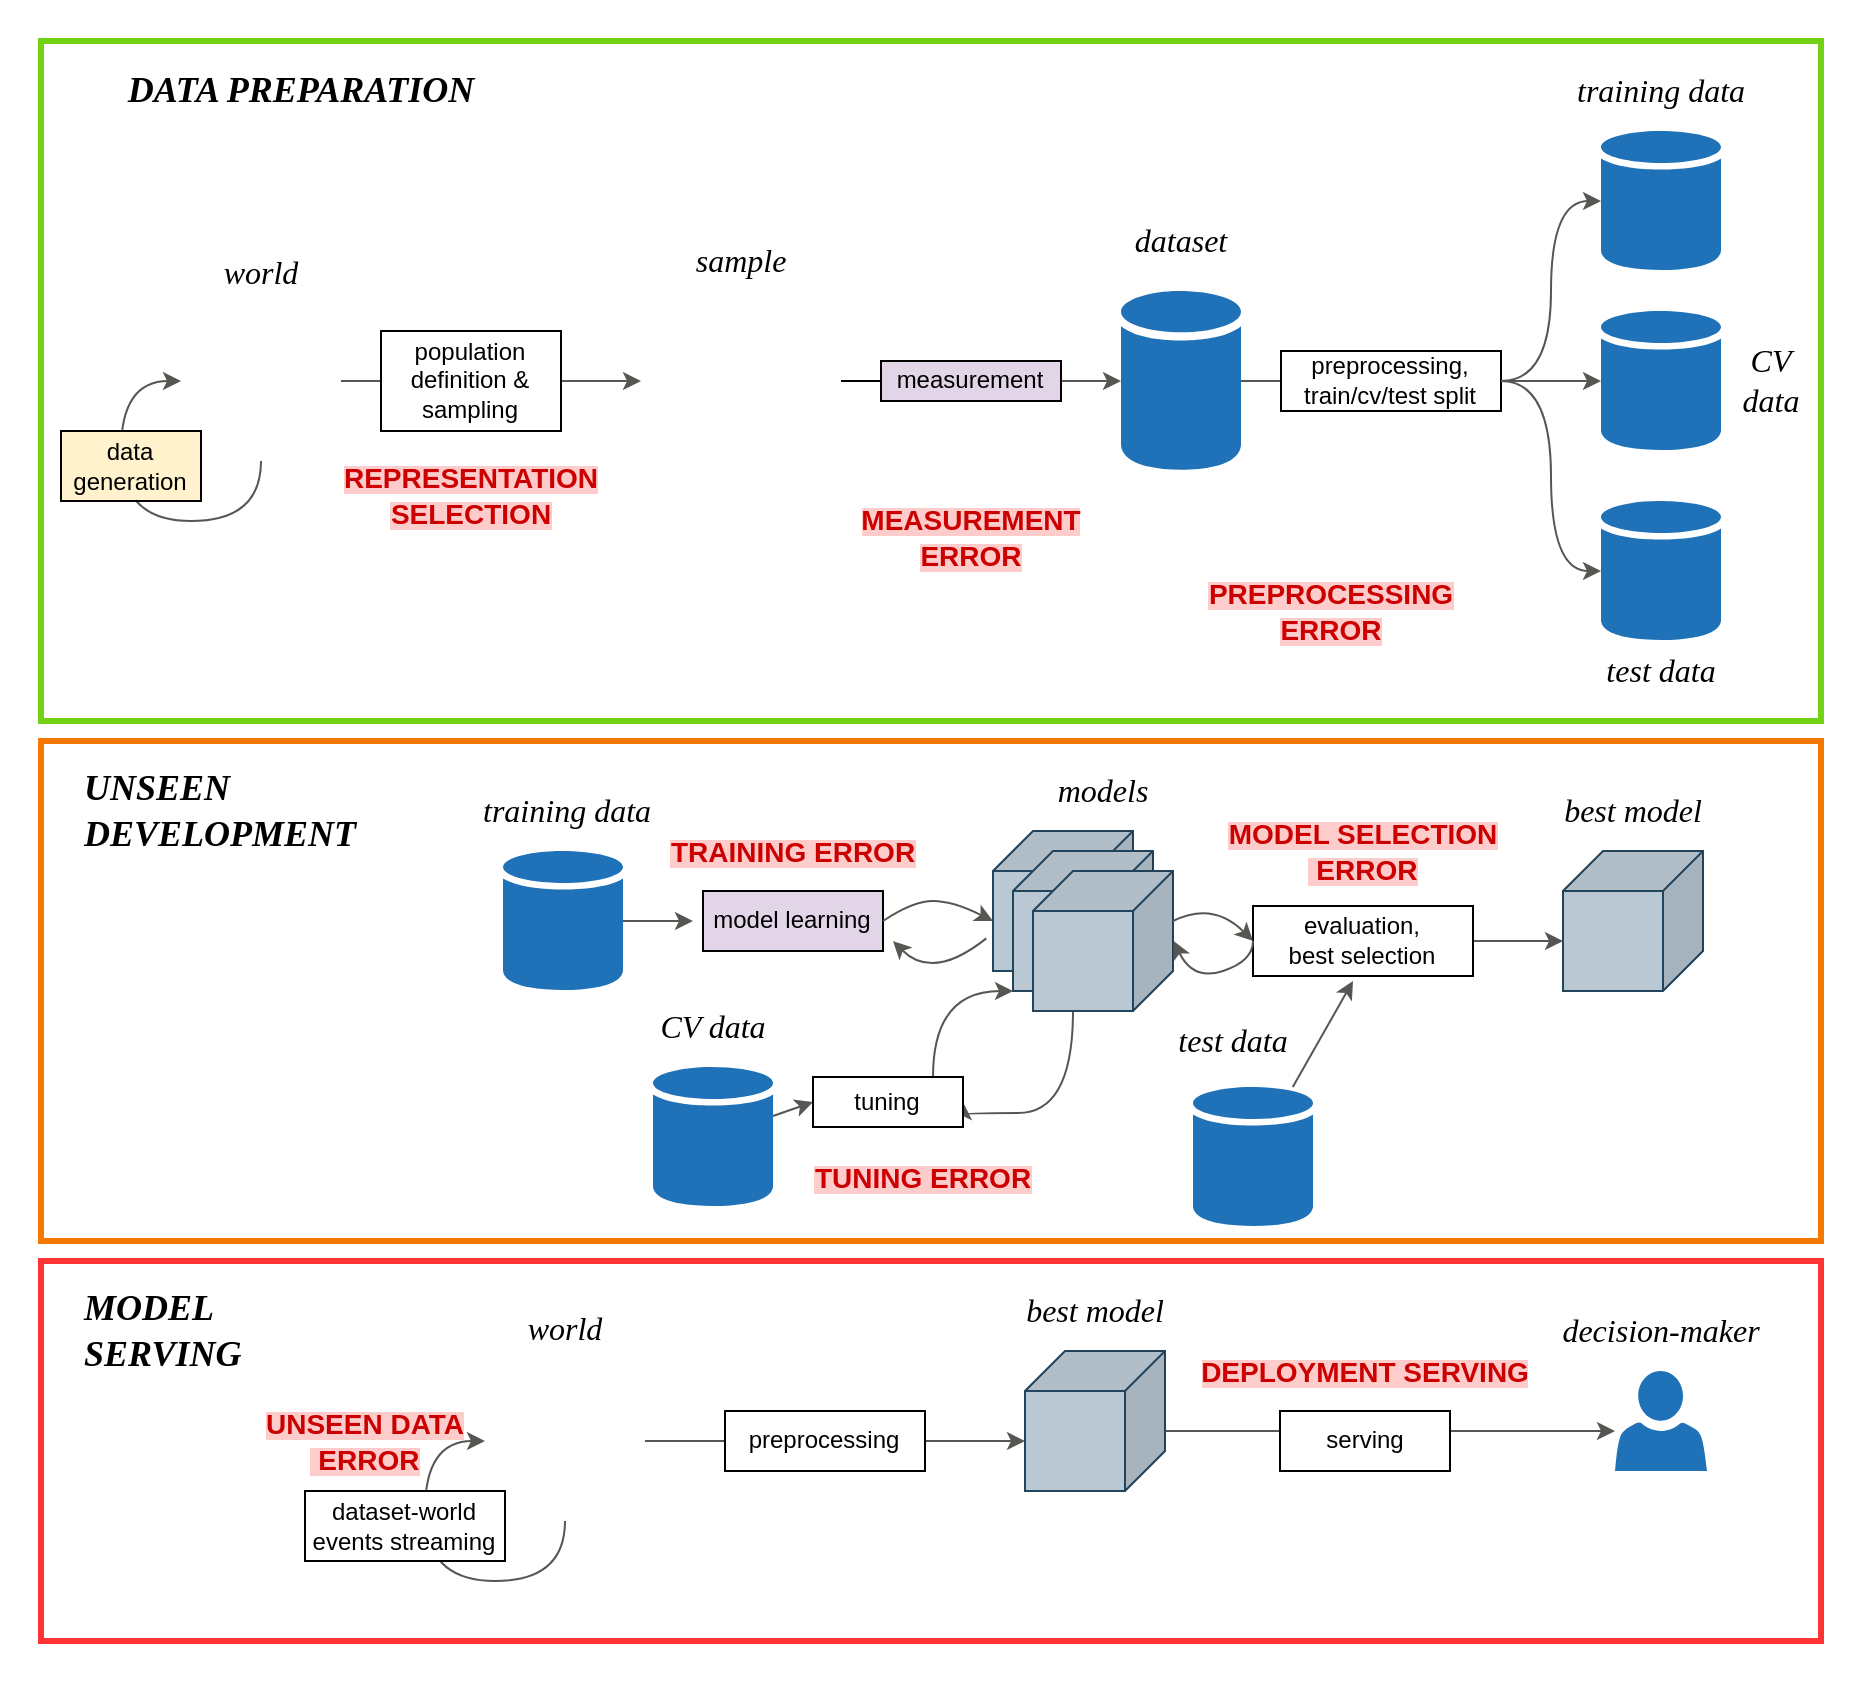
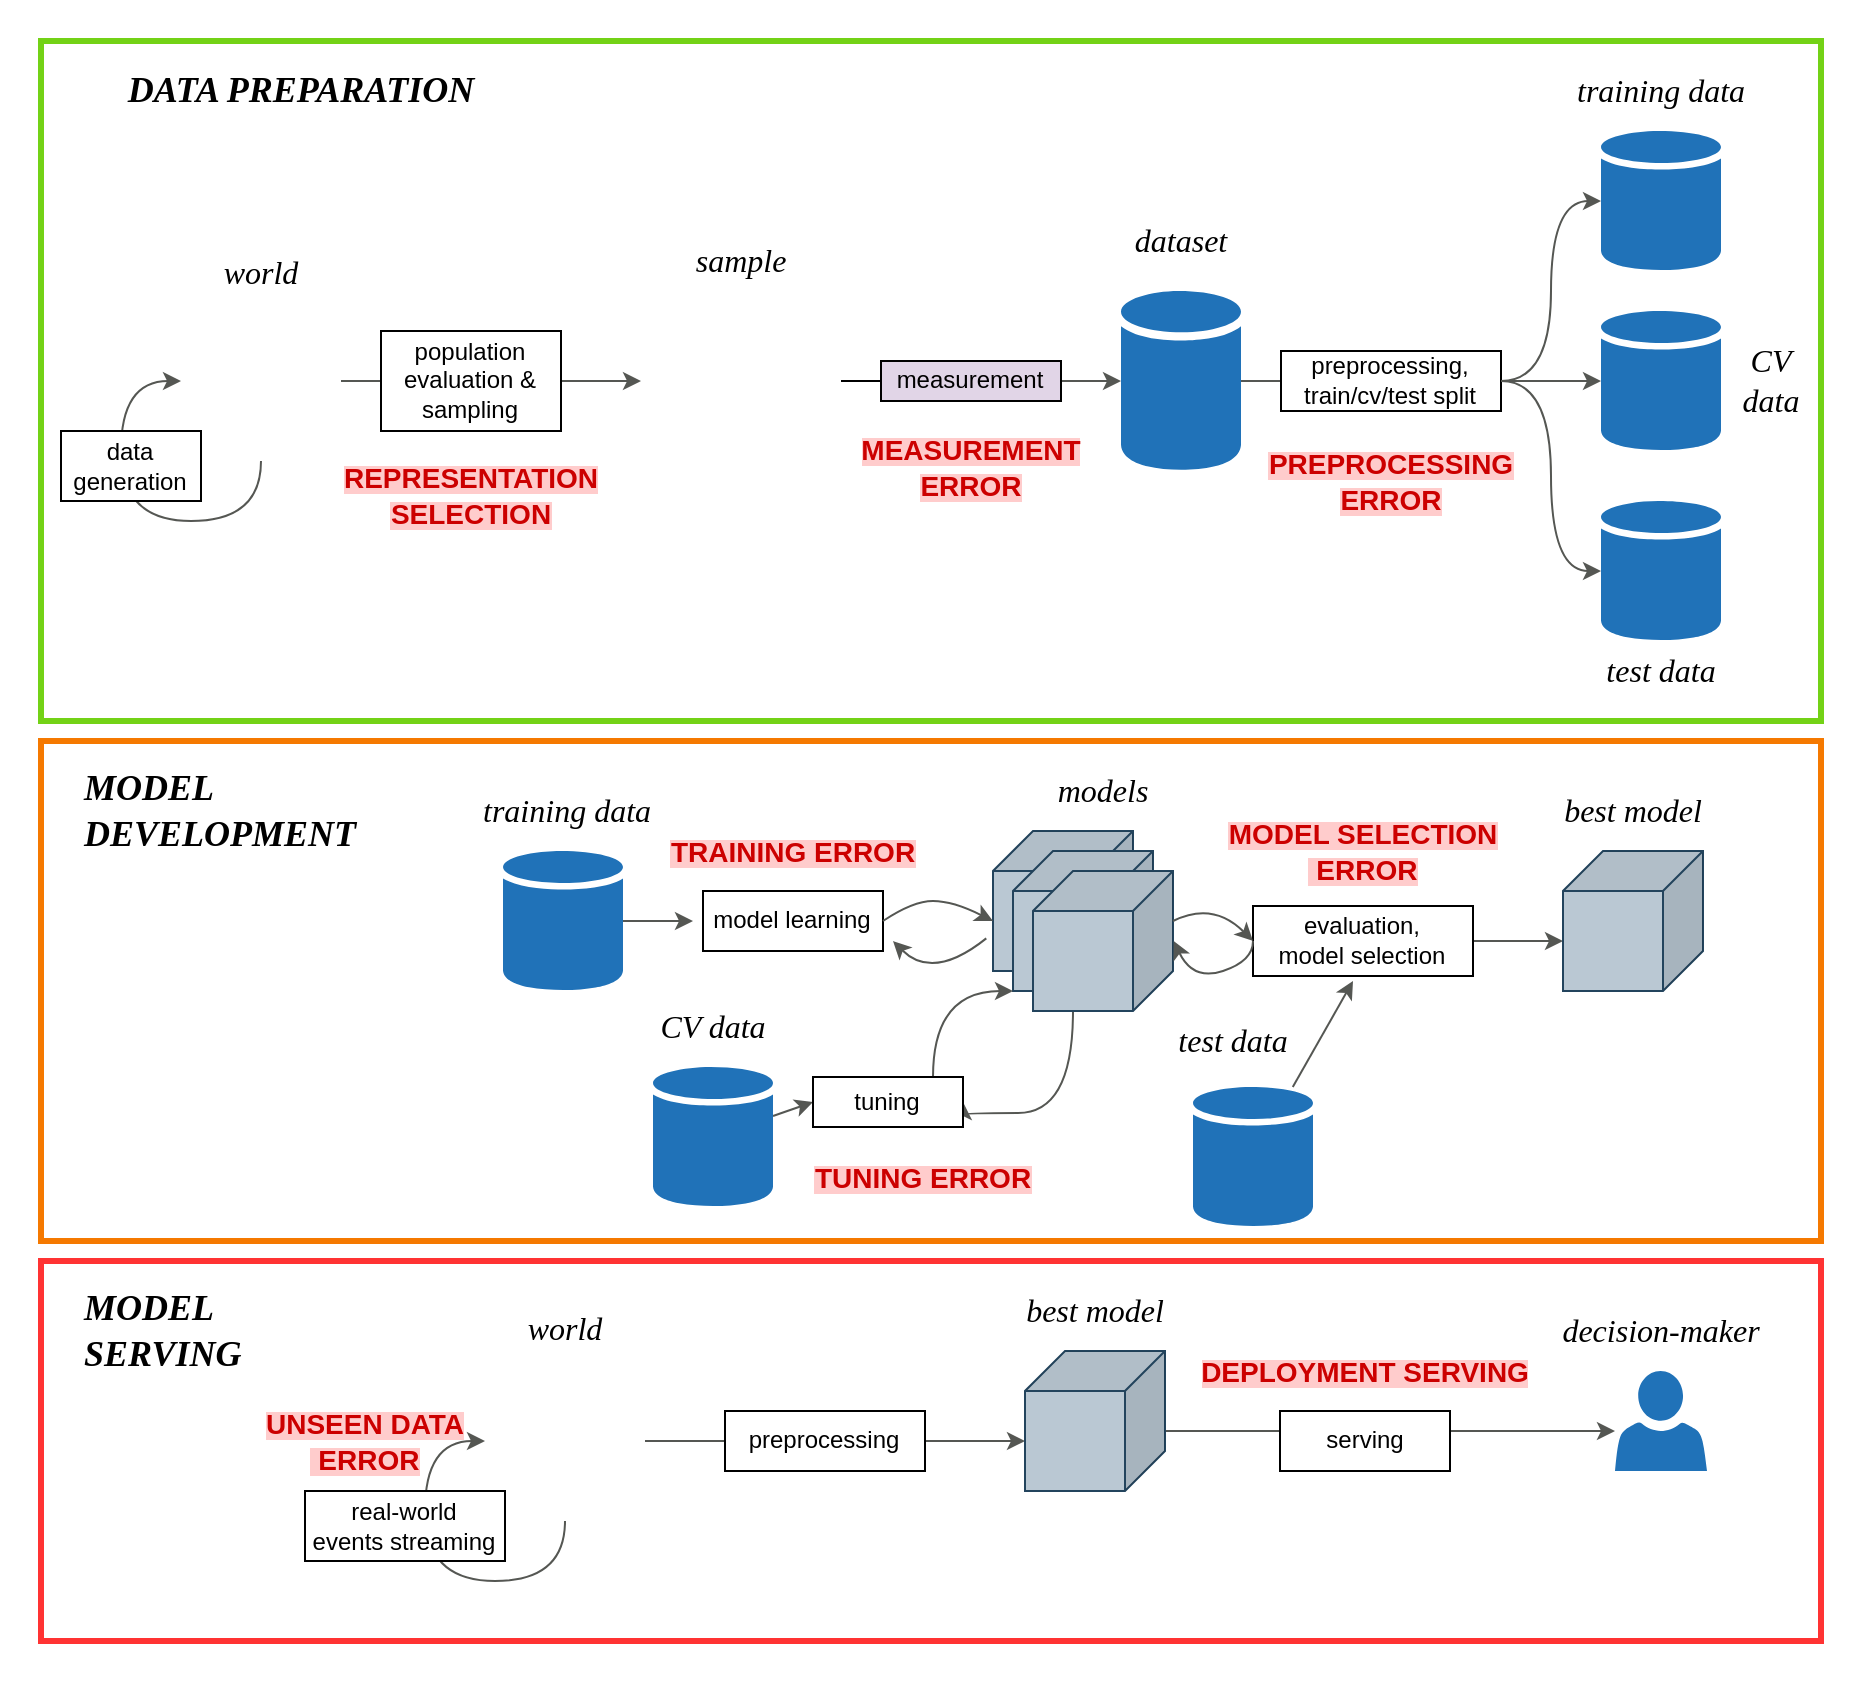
node "population definition & sampling": label "population definition & sampling" -> "population evaluation & sampling"
node "data generation": fillcolor #fff2cc -> #ffffff
node "MEASUREMENT ERROR": moved (971, 536) -> (971, 466)
node "PREPROCESSING ERROR": moved (1331, 611) -> (1391, 481)
node "UNSEEN DEVELOPMENT": label "UNSEEN DEVELOPMENT" -> "MODEL DEVELOPMENT"
node "model learning": fillcolor #e1d5e7 -> #ffffff
node "evaluation, best selection": label "evaluation, best selection" -> "evaluation, model selection"
node "dataset-world events streaming": label "dataset-world events streaming" -> "real-world events streaming"
